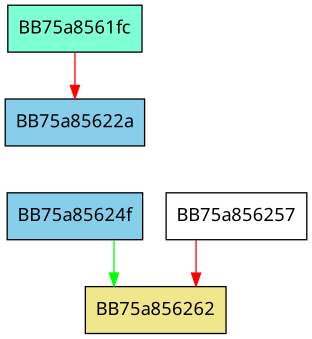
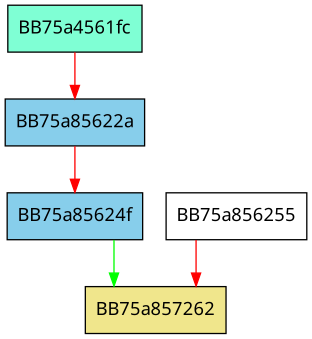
node "BB75a8561fc": label "BB75a8561fc" -> "BB75a4561fc"
edge "BB75a85622a" -> "BB75a85624f": added
node "BB75a856257": label "BB75a856257" -> "BB75a856255"
node "BB75a856262": label "BB75a856262" -> "BB75a857262"
